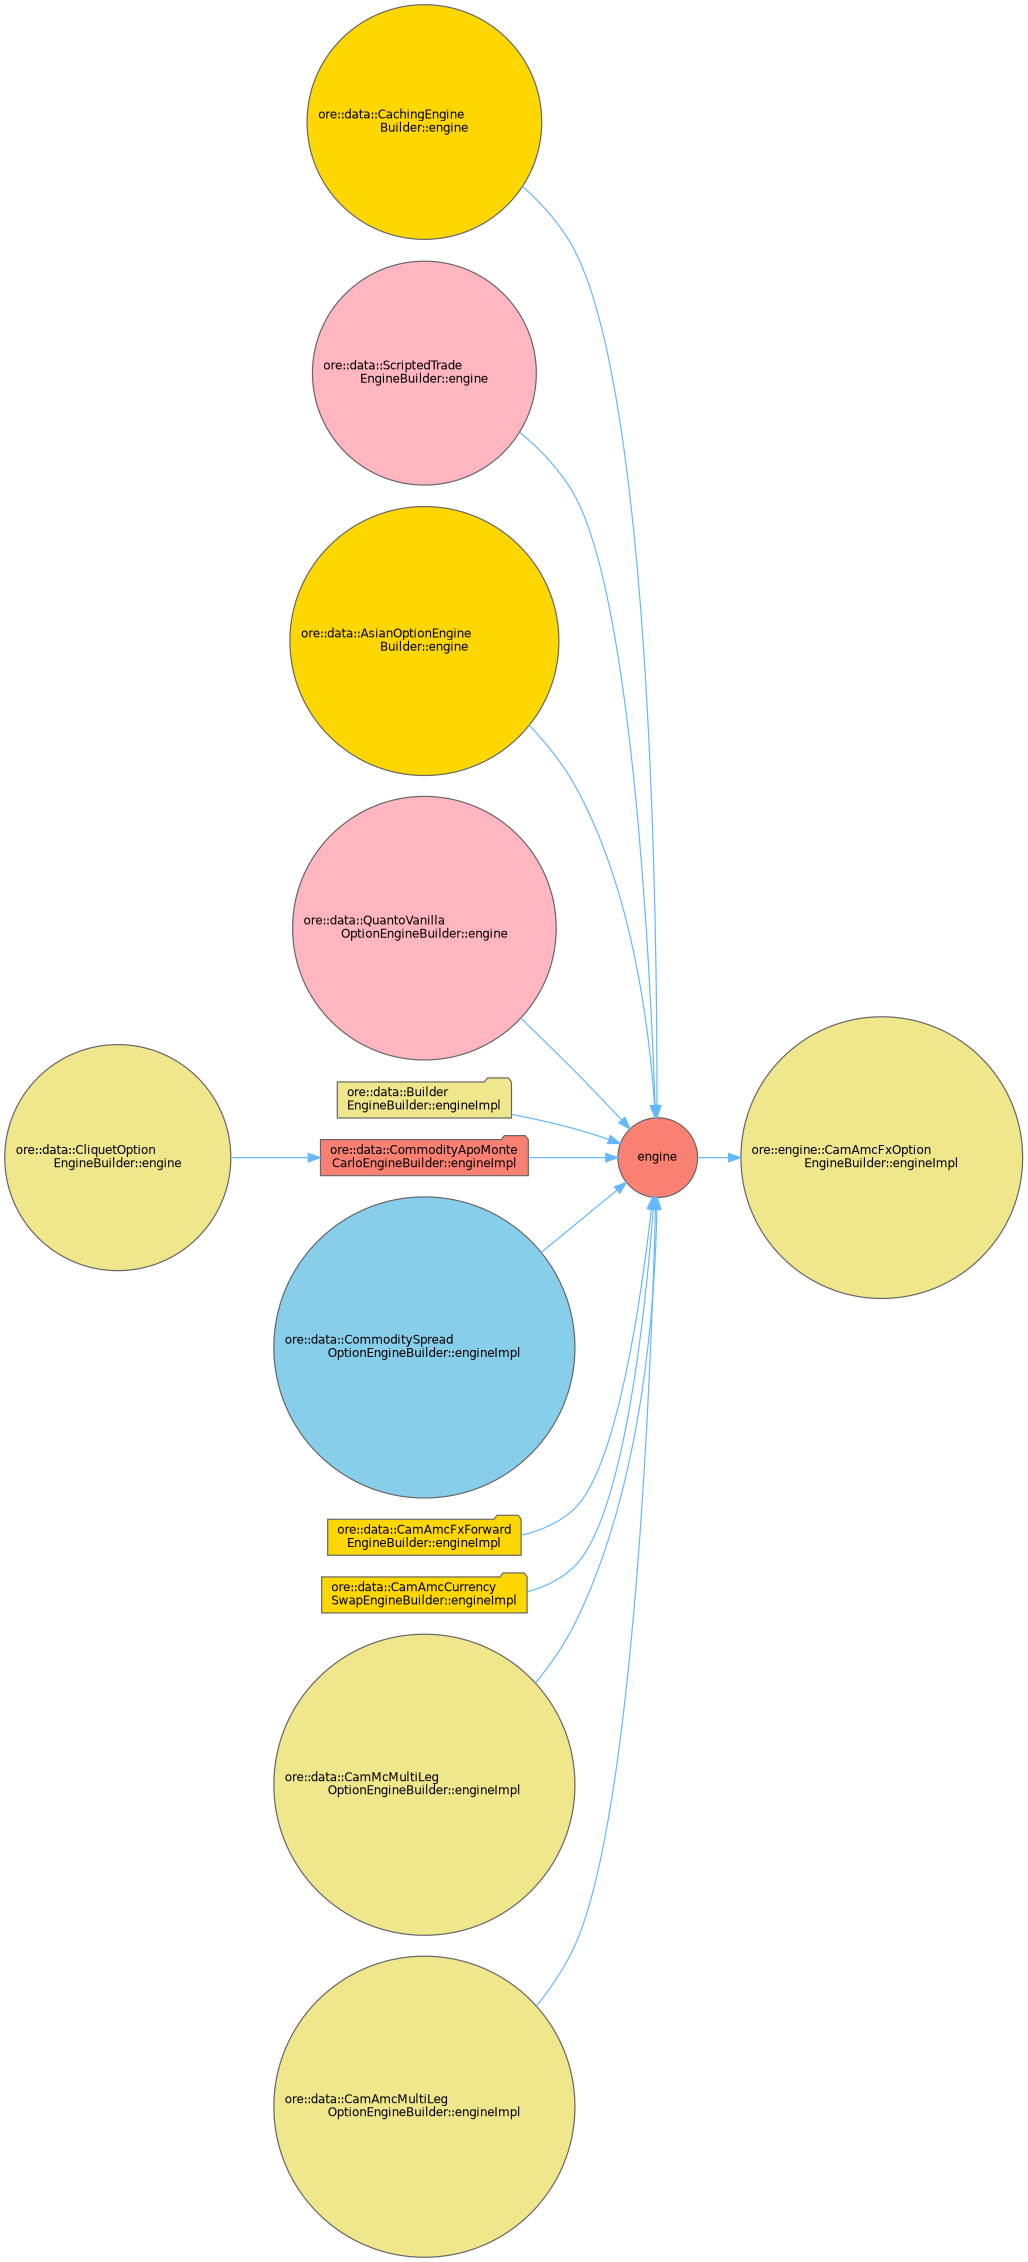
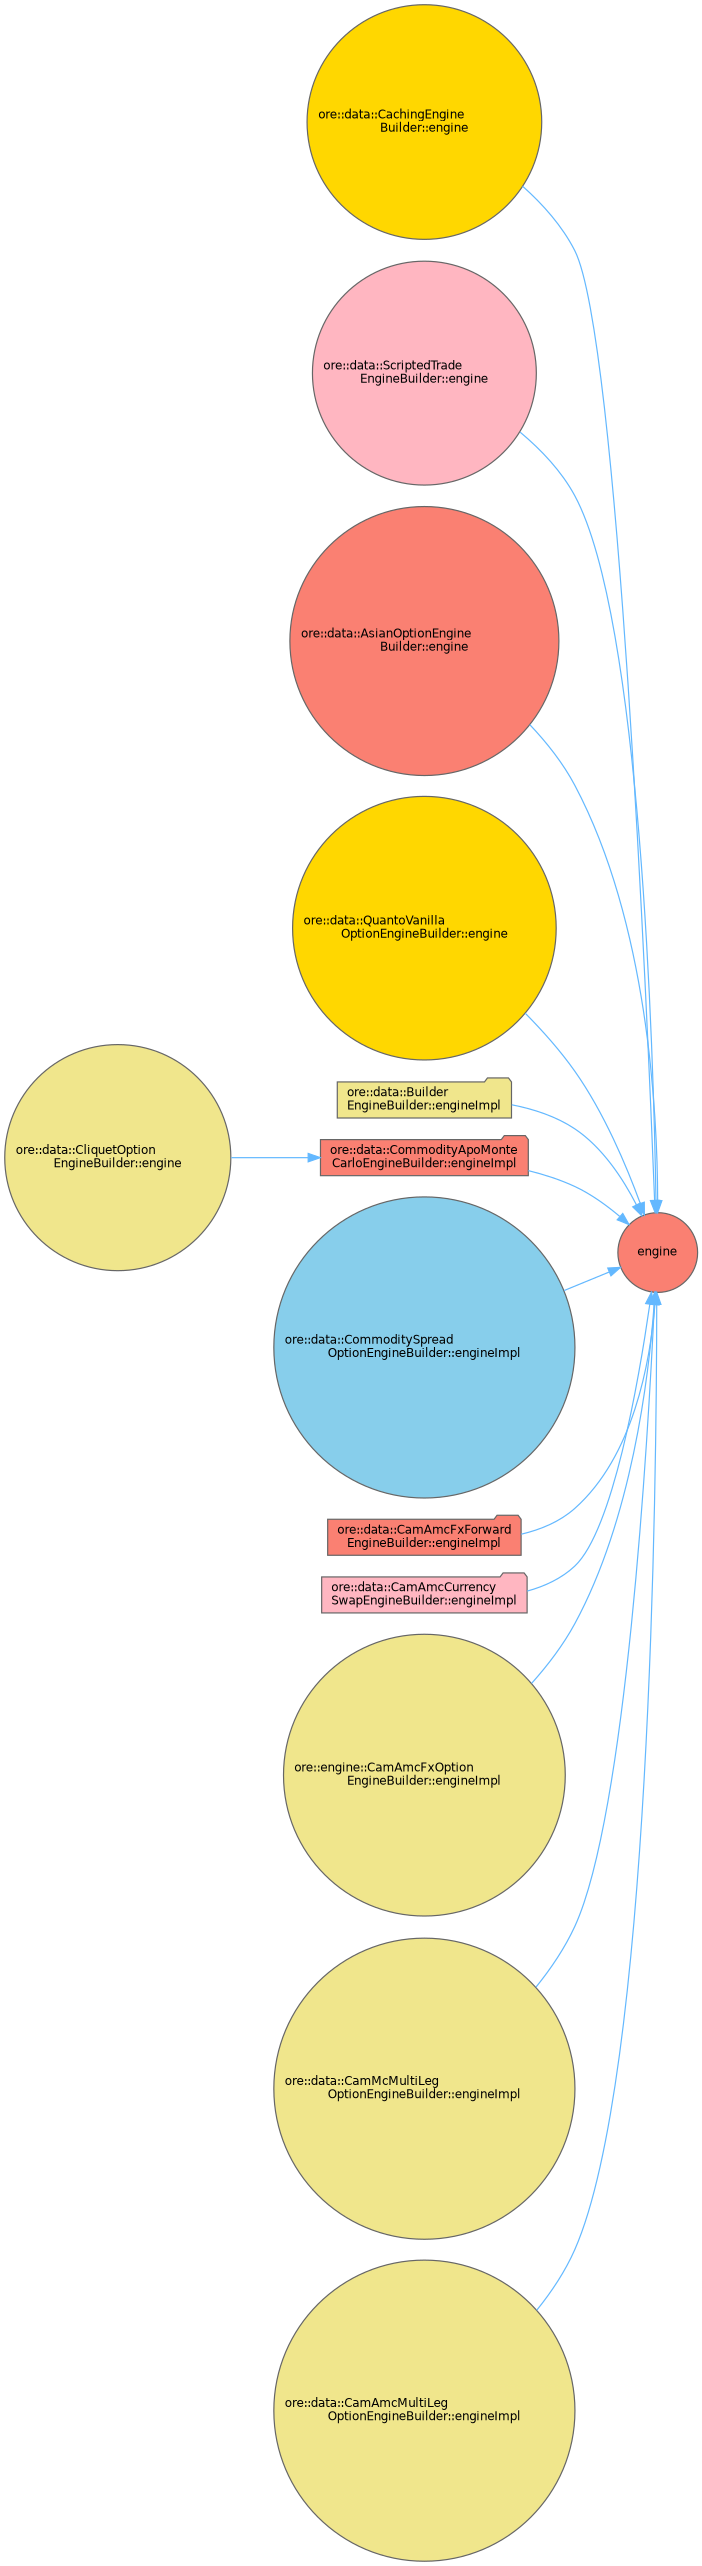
node "ore::data::AsianOptionEngine Builder::engine": fillcolor gold -> salmon
node "ore::data::QuantoVanilla OptionEngineBuilder::engine": fillcolor lightpink -> gold
edge "engine" -> "ore::engine::CamAmcFxOption EngineBuilder::engineImpl": reversed
node "ore::data::CamAmcFxForward EngineBuilder::engineImpl": fillcolor gold -> salmon
node "ore::data::CamAmcCurrency SwapEngineBuilder::engineImpl": fillcolor gold -> lightpink
